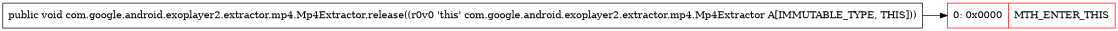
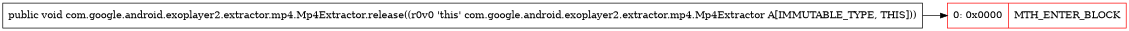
node "0: 0x0000": text "MTH_ENTER_THIS" -> "MTH_ENTER_BLOCK"
